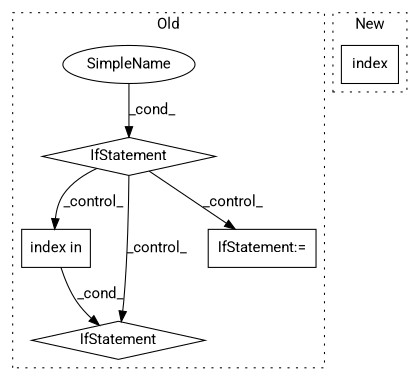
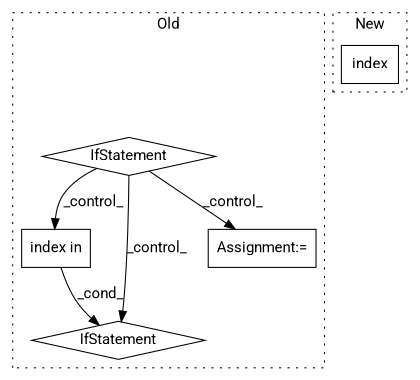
node "SimpleName": removed
node "IfStatement:=": label "IfStatement:=" -> "Assignment:="
